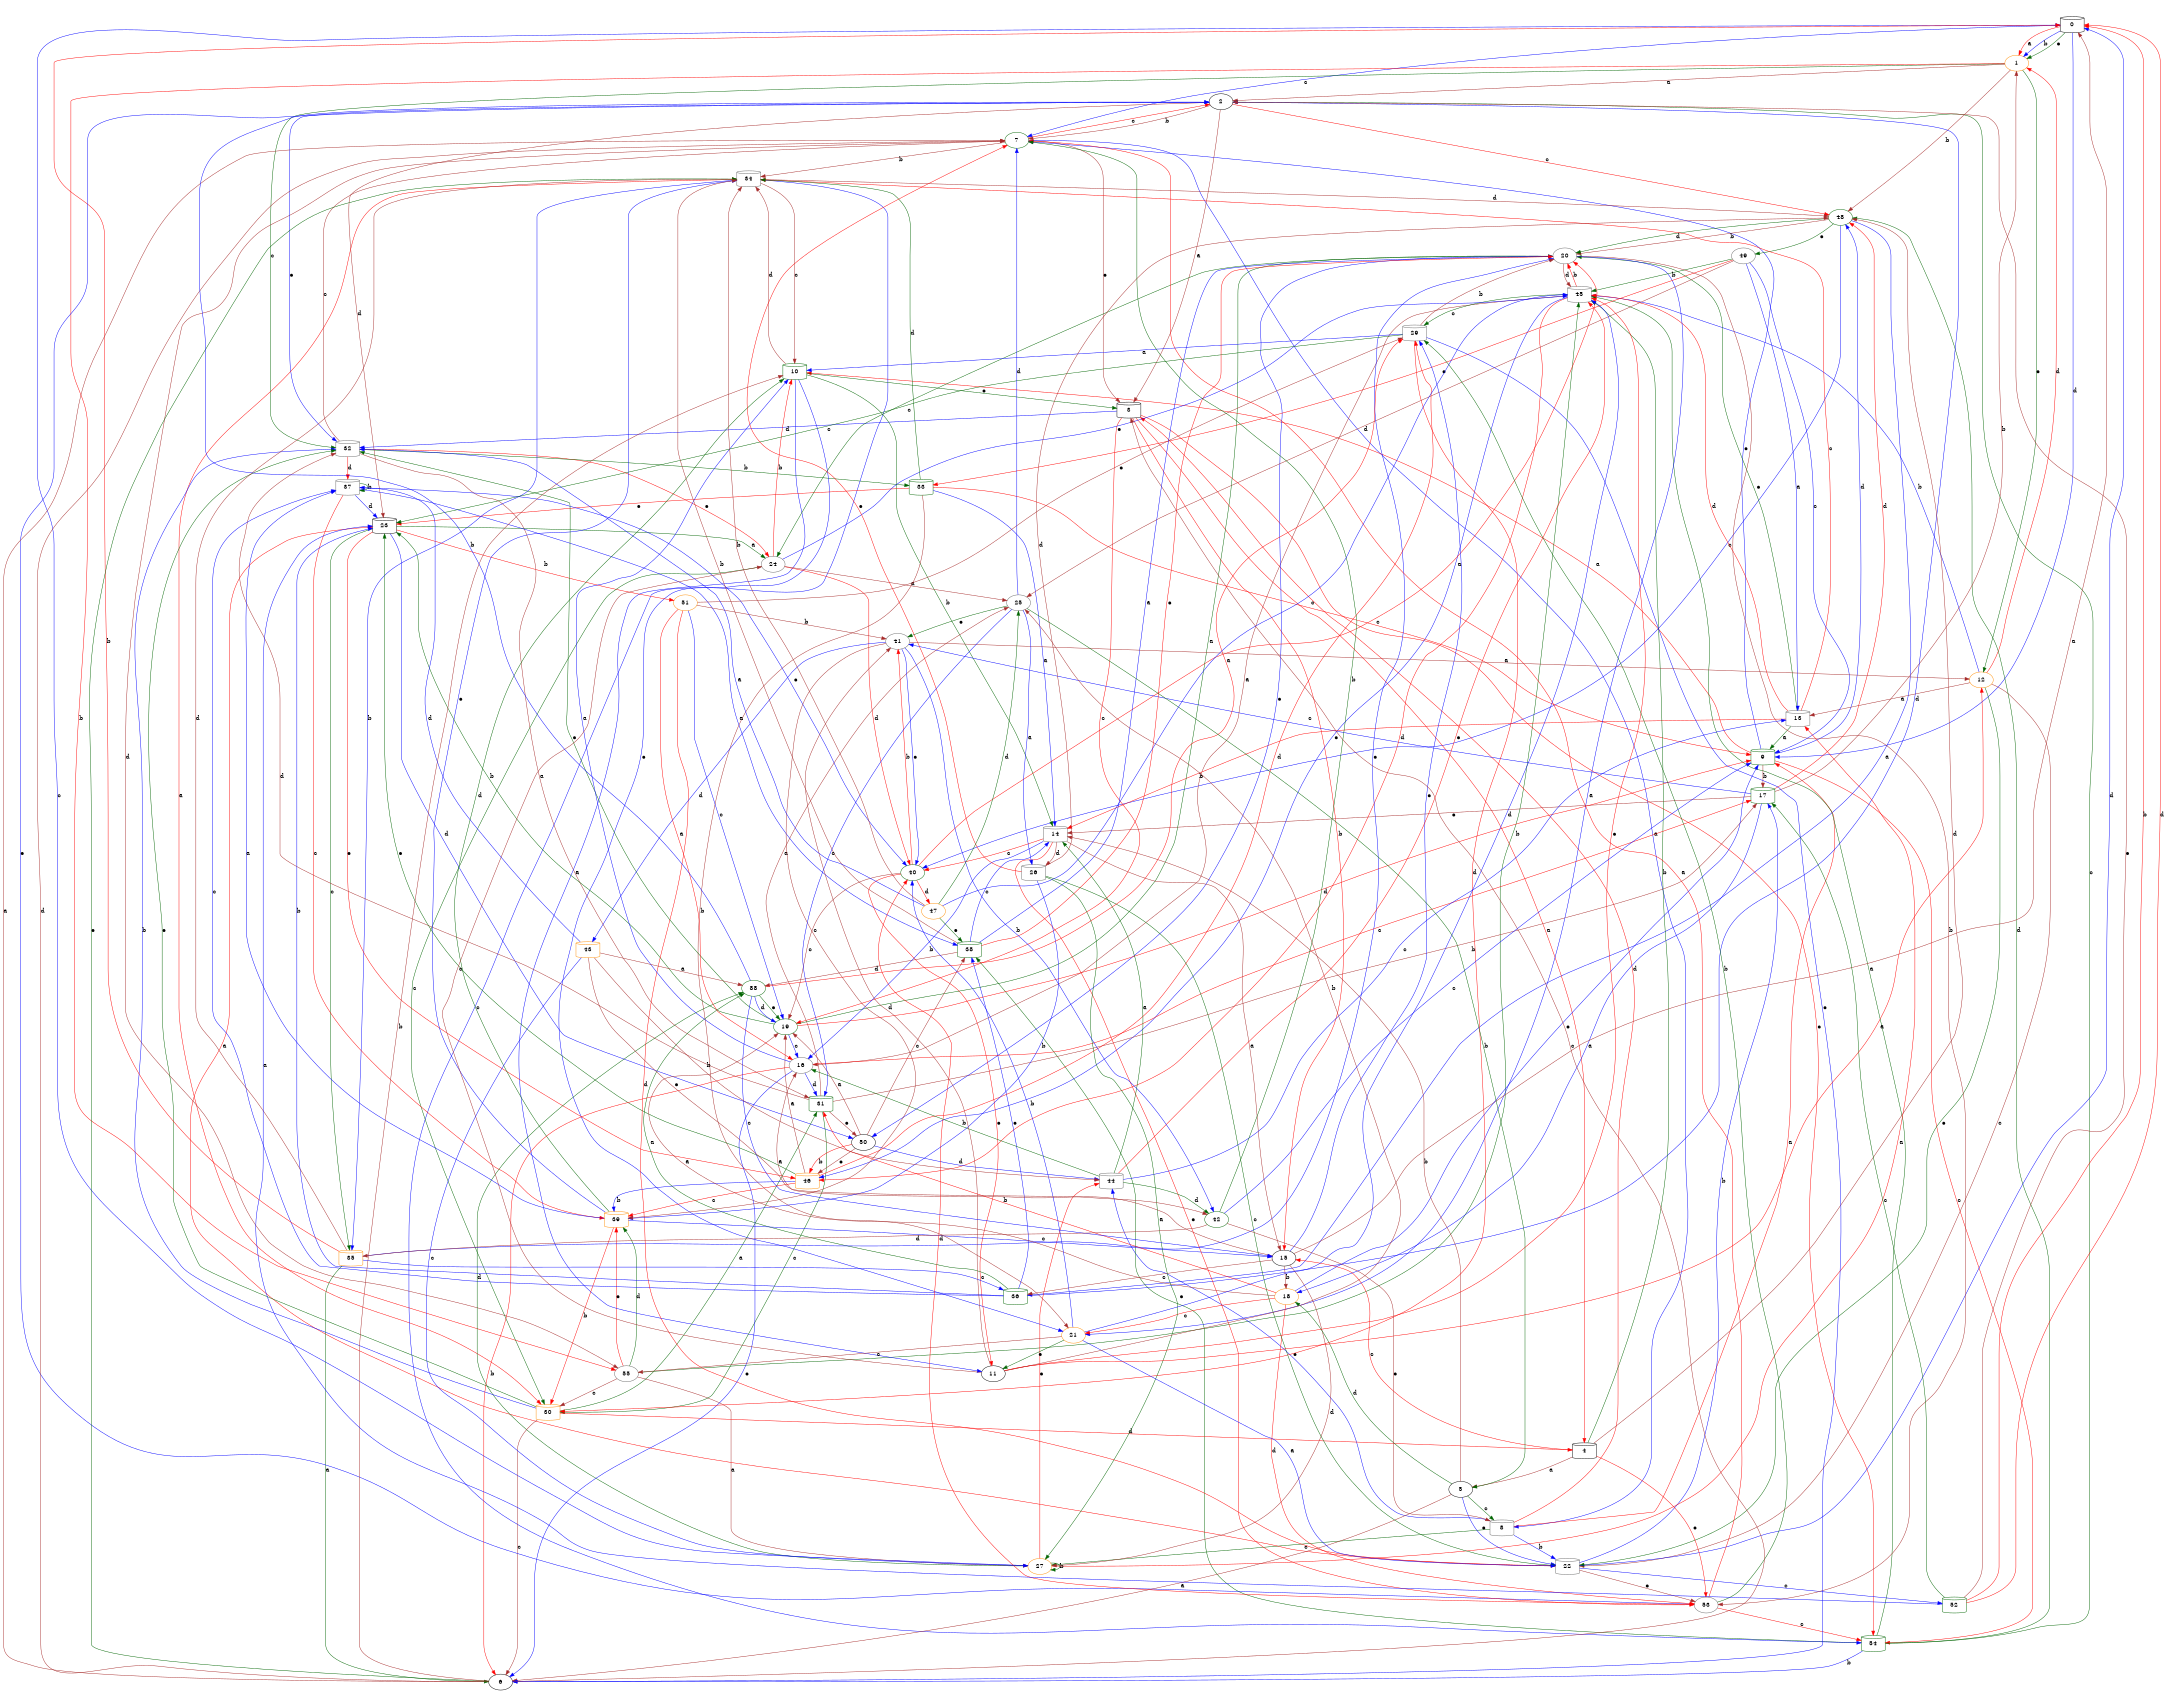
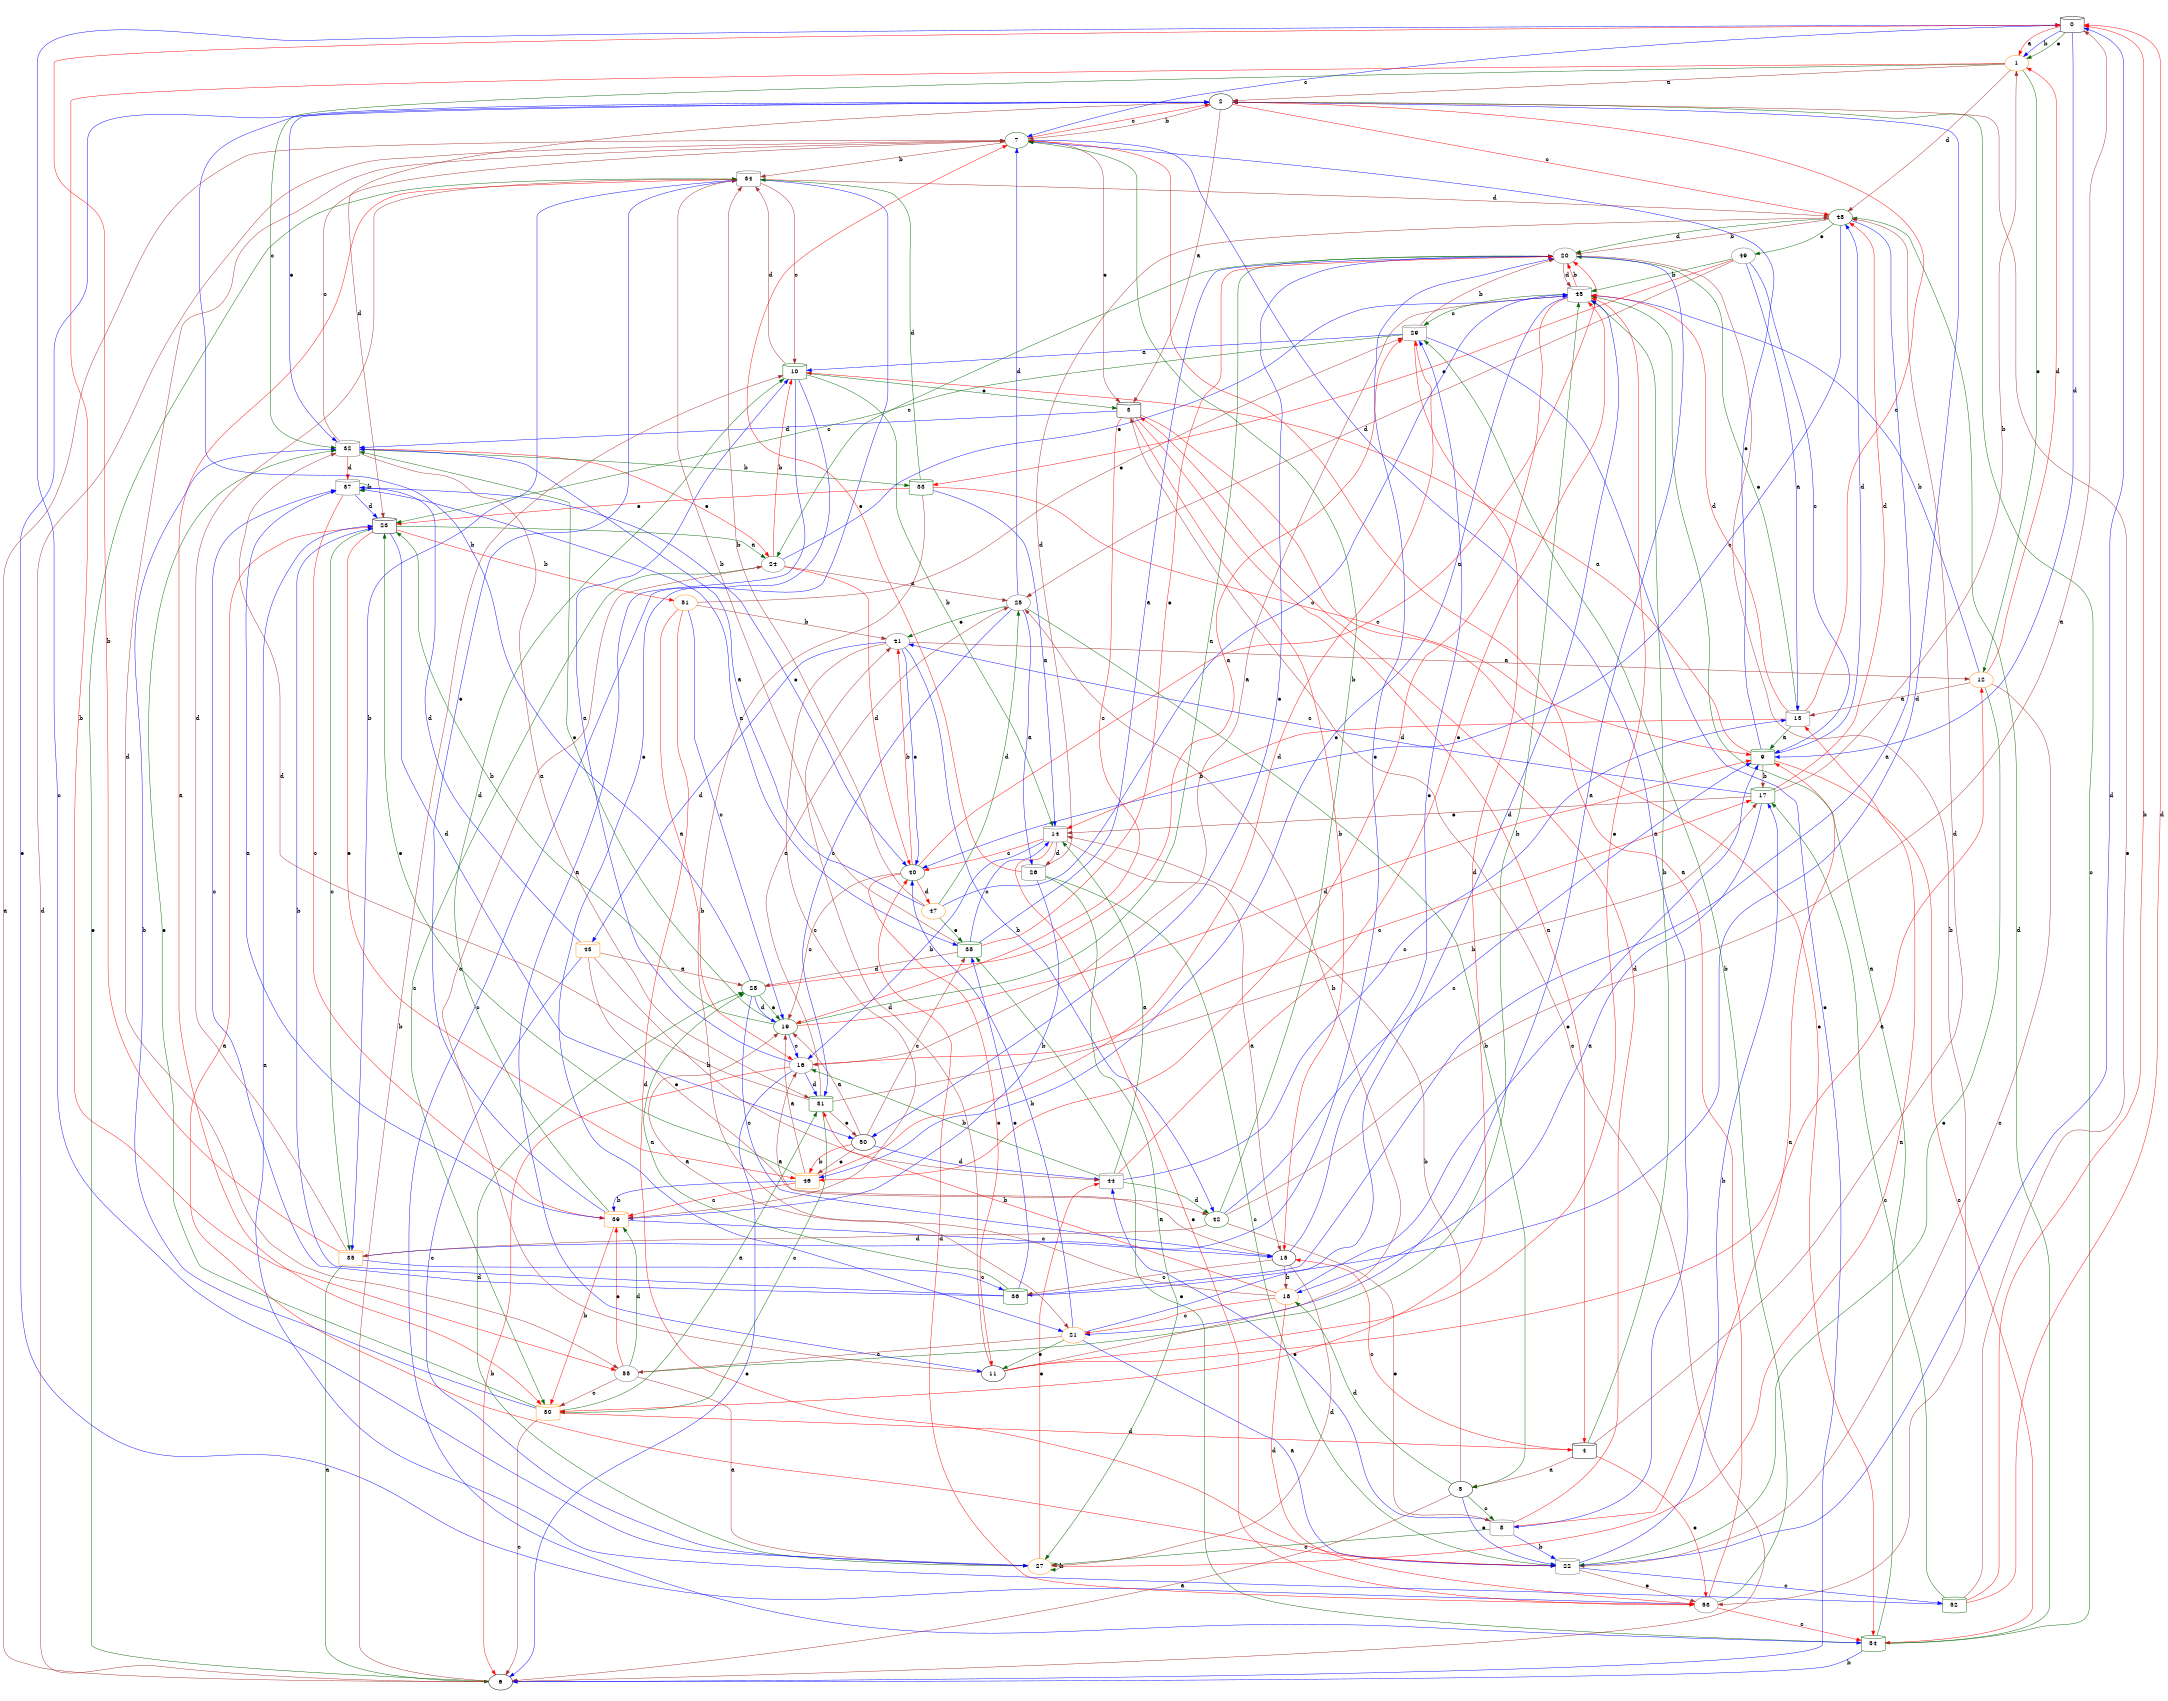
edge "1" -> "48": label "b" -> "d"
edge "13" -> "34": now "13" -> "2"
edge "15" -> "0": now "42" -> "0"
node "88": label "88" -> "28"
